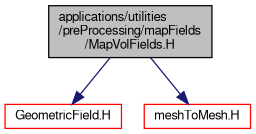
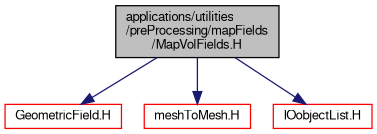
node "IOobjectList.H": added
